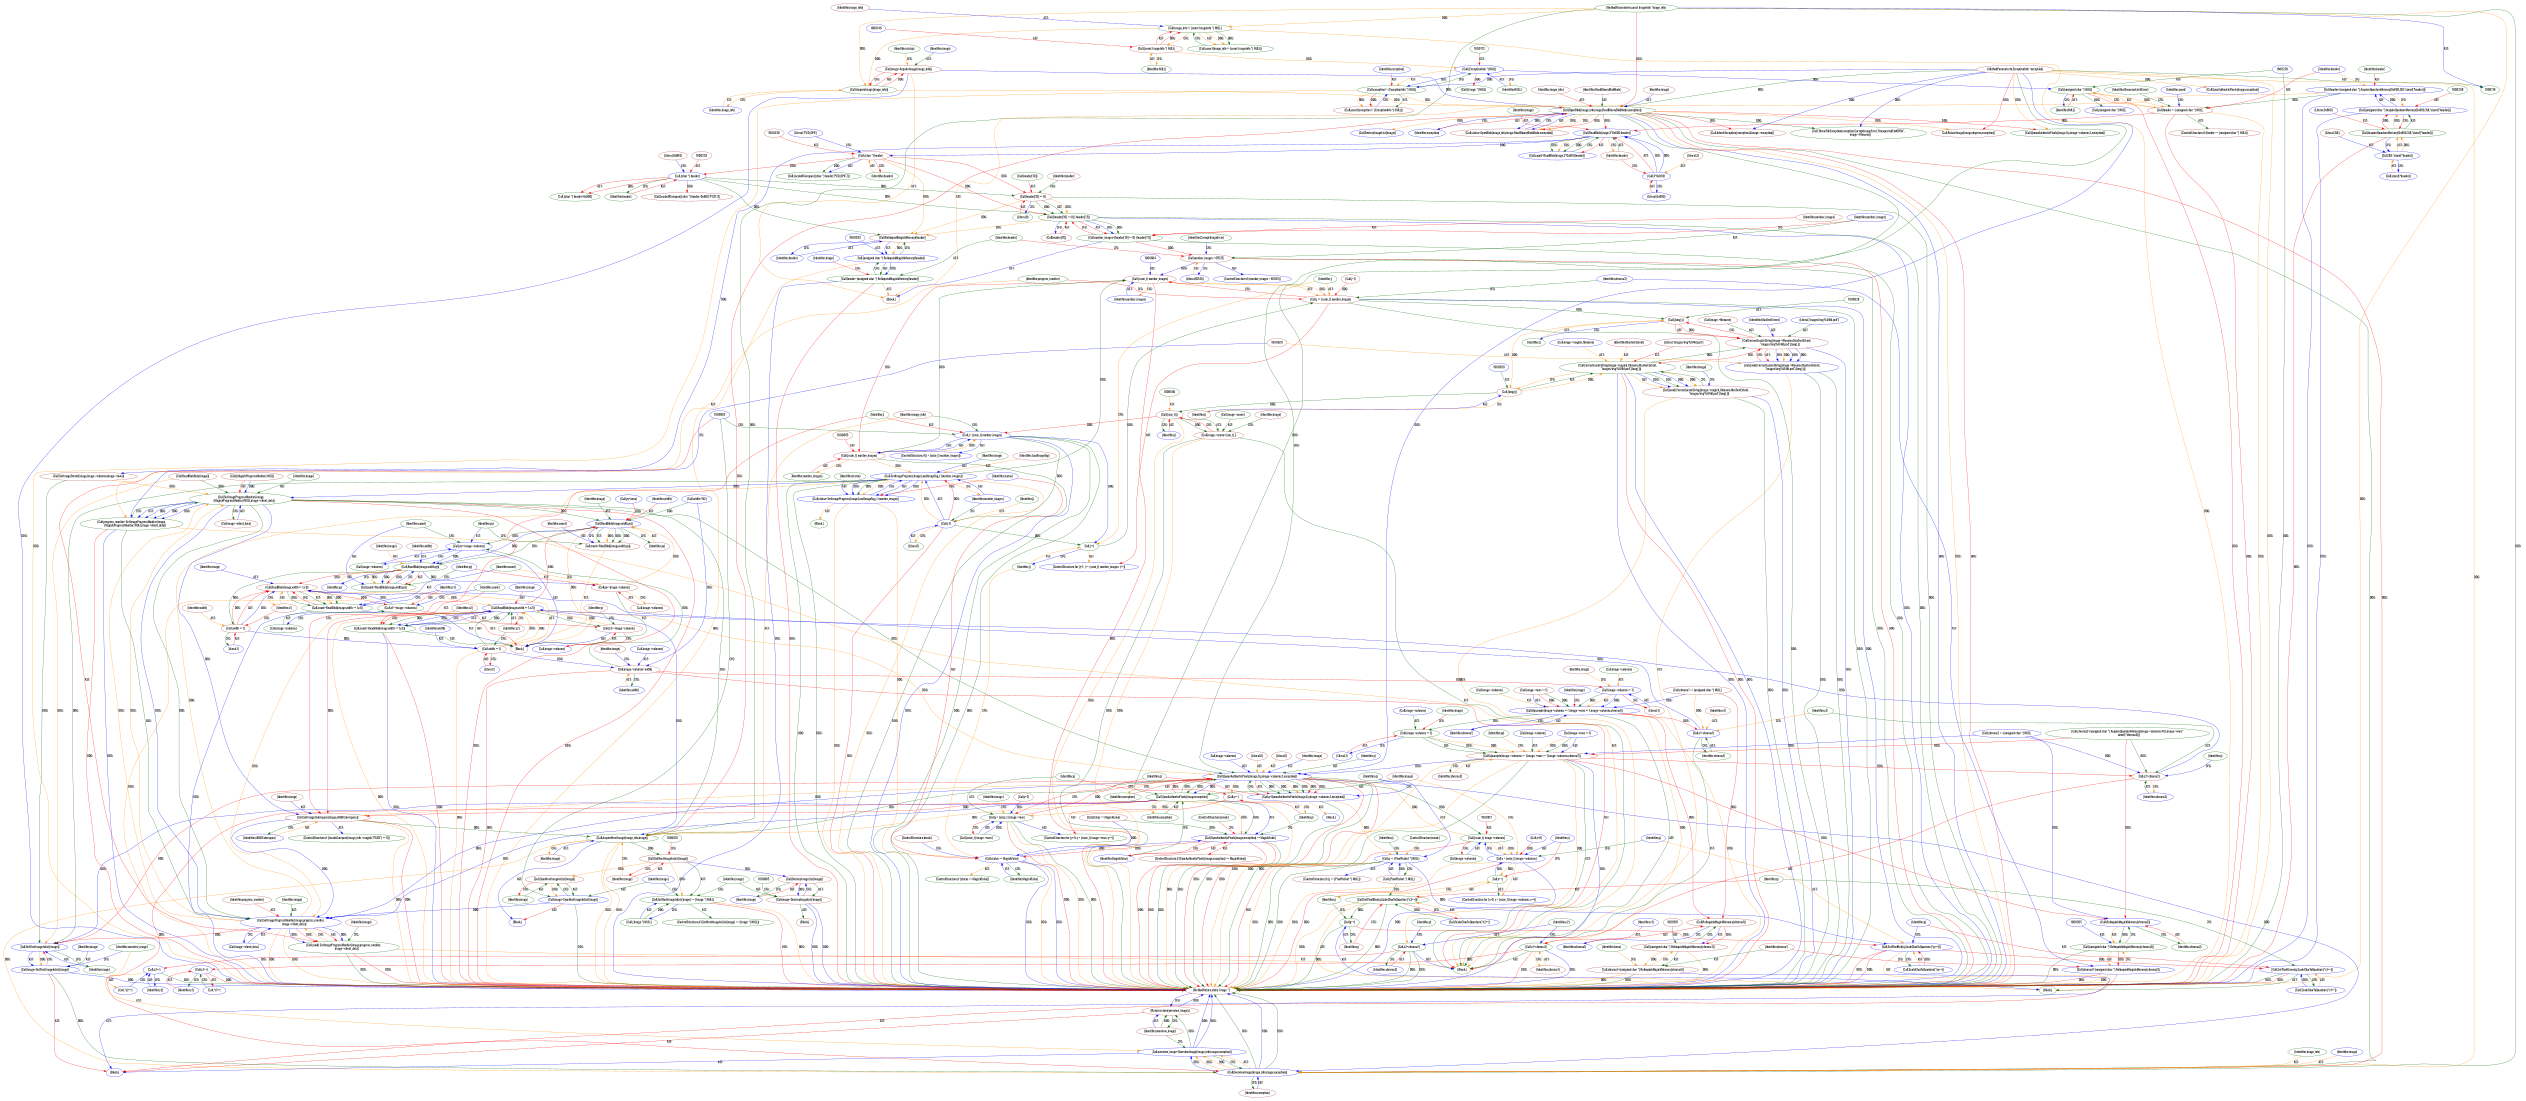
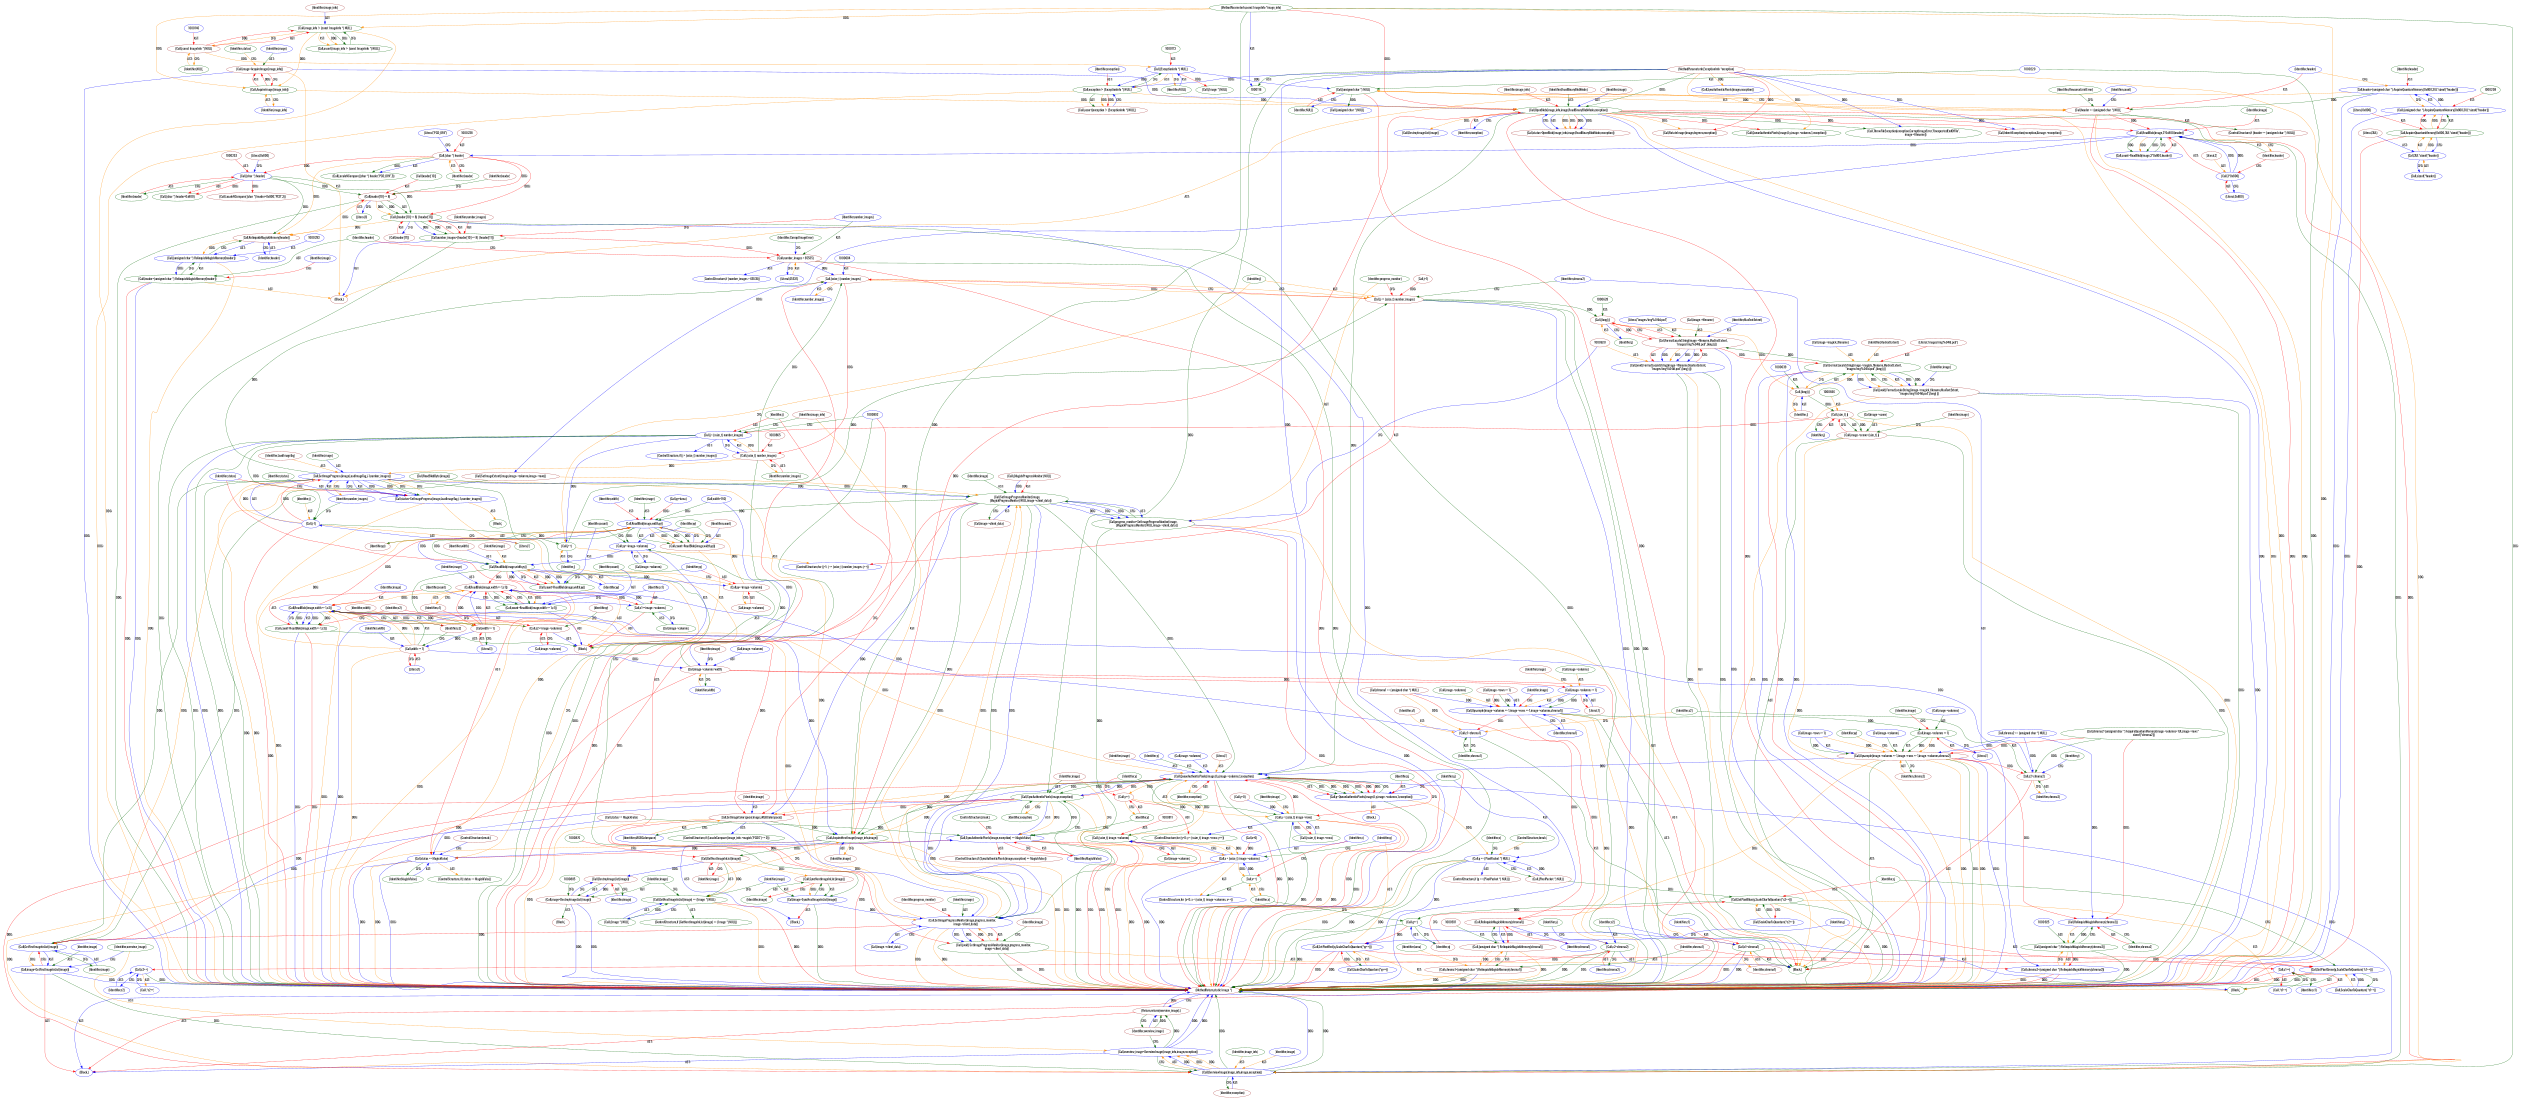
node "(Call,ReadBlobByte(image))": color brown -> darkgreen
node "(Literal,0)": removed
edge "1000925" -> "(Call,(unsigned char *) RelinquishMagickMemory(chroma2))": color blue -> darkgreen
